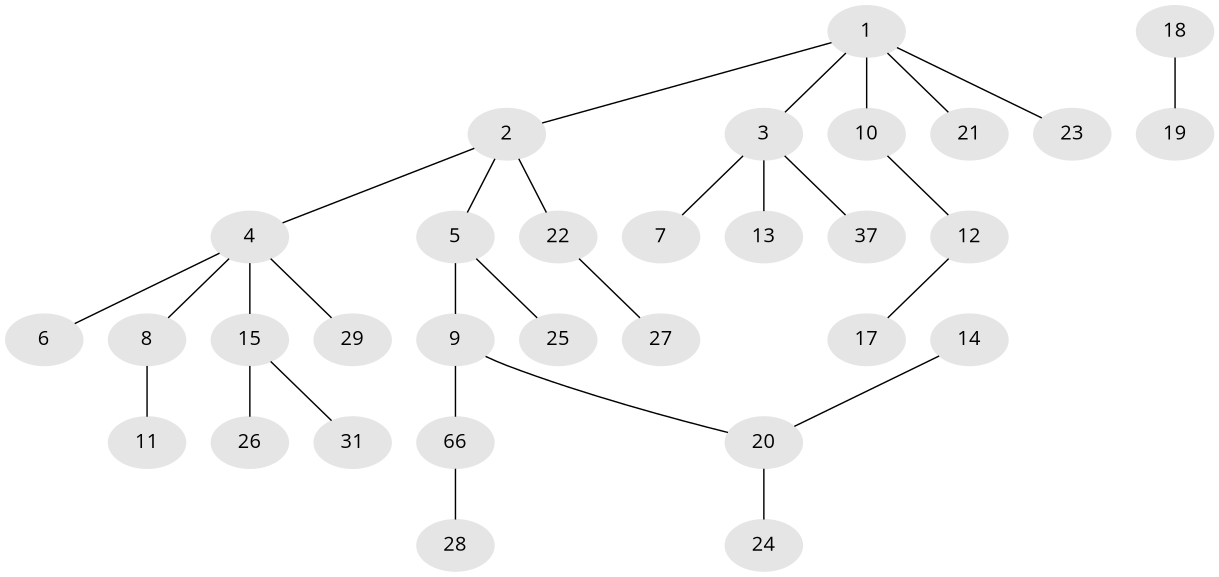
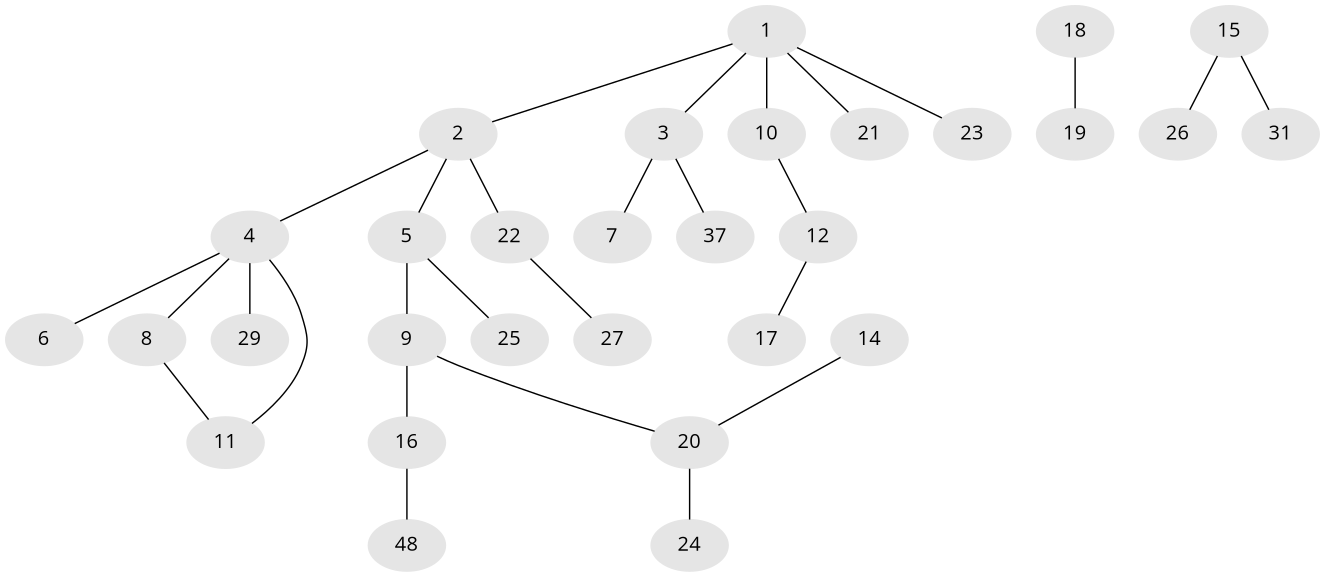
node "13": removed
edge "4" -- "15": now "4" -- "11"
node "66": label "66" -> "16"
node "28": label "28" -> "48"
